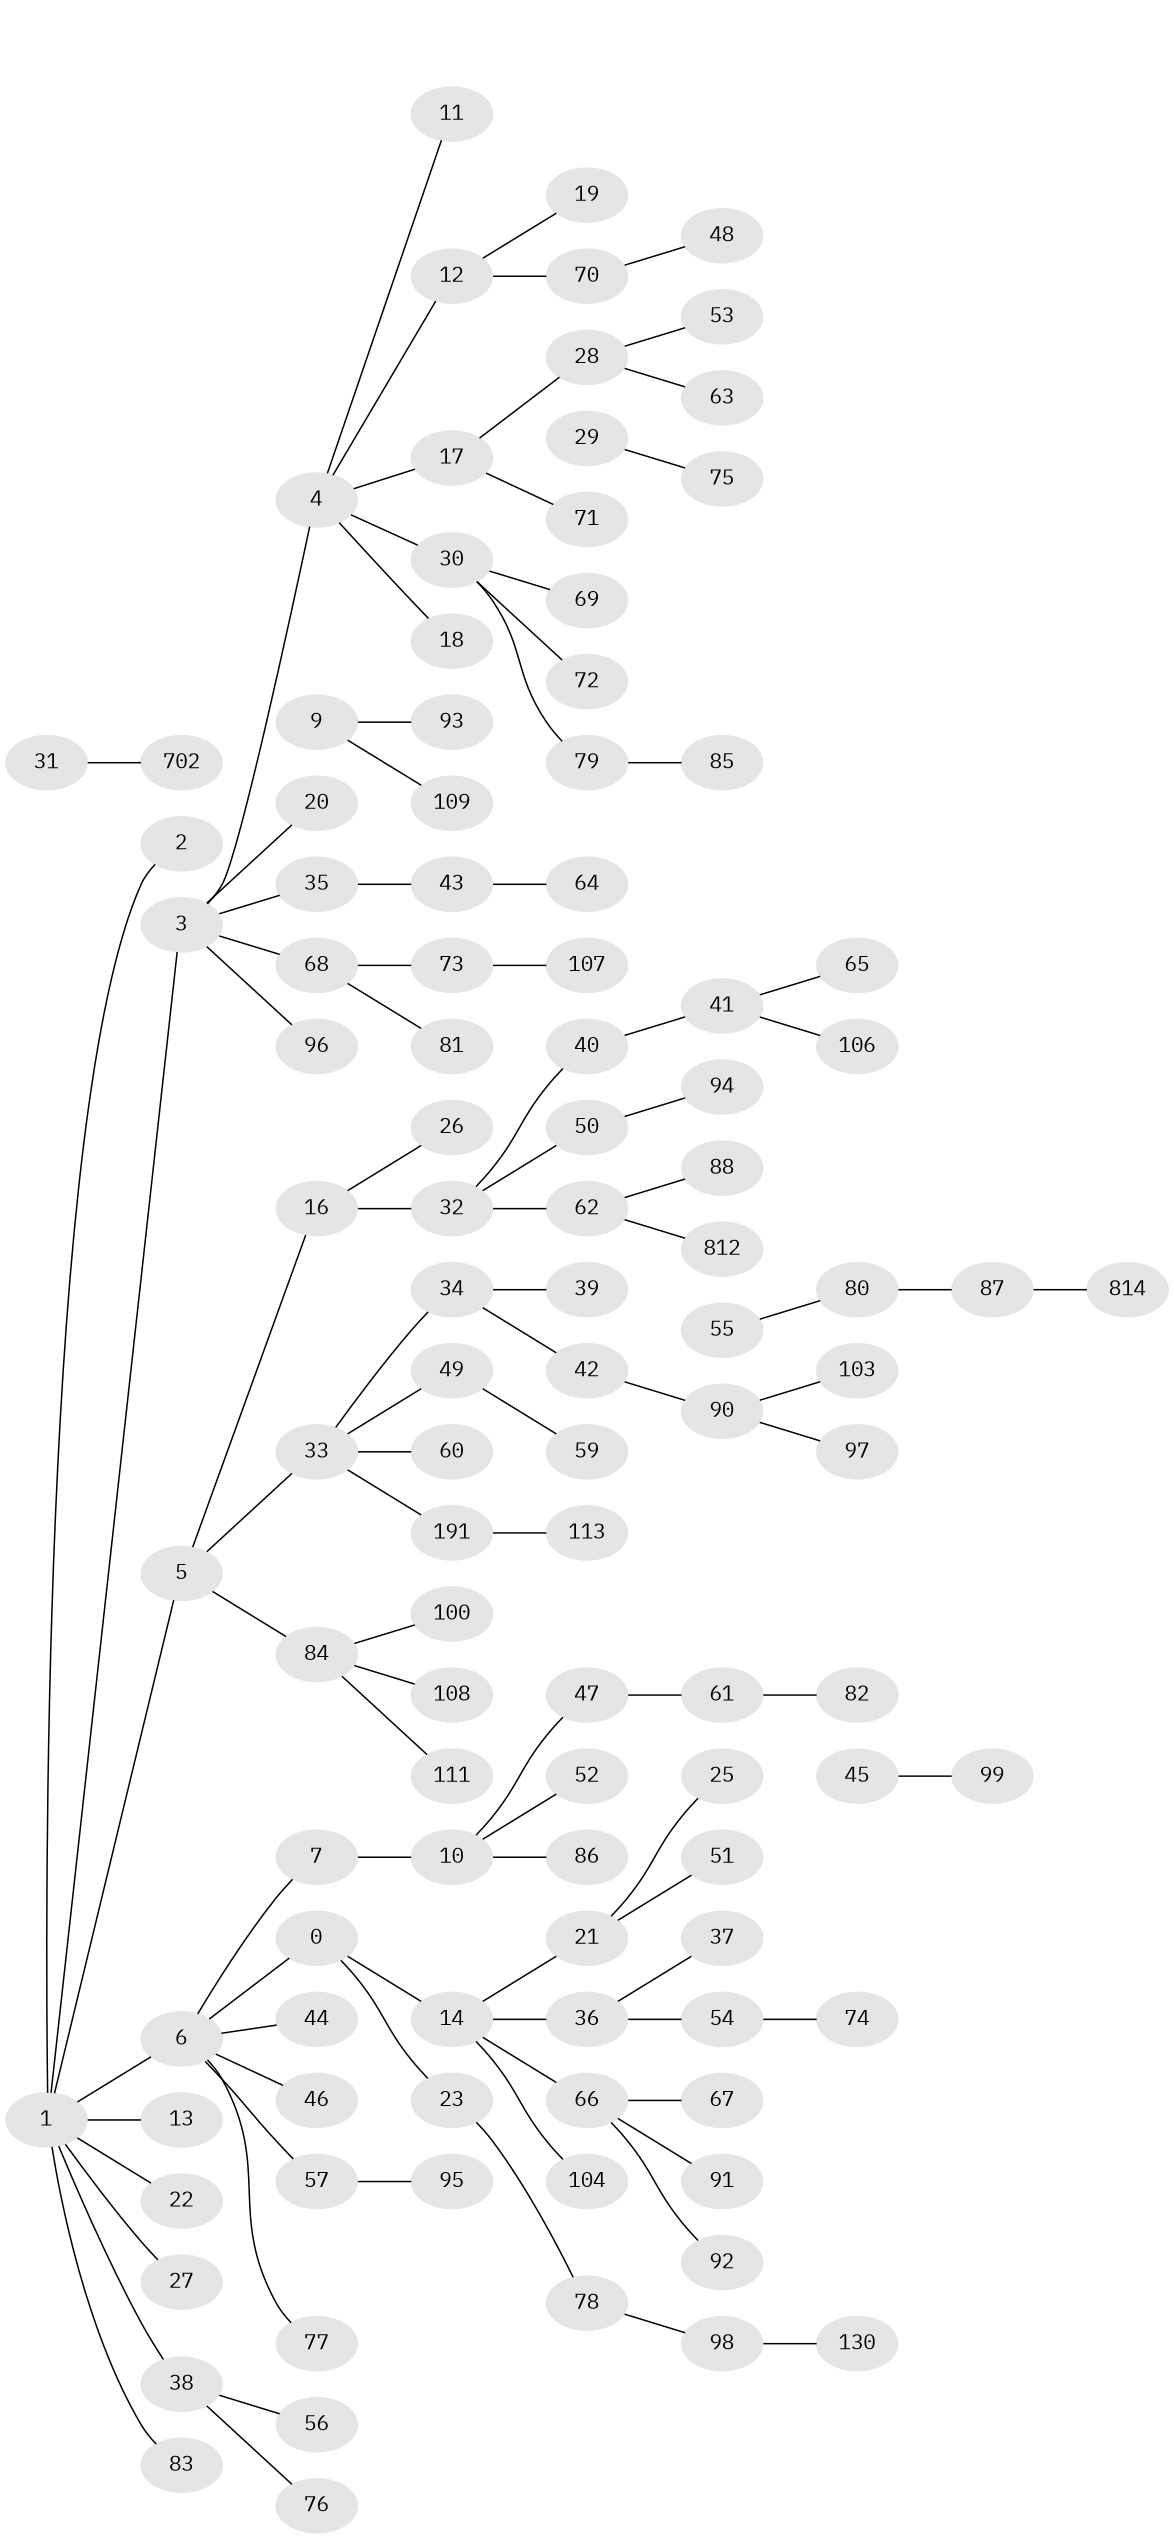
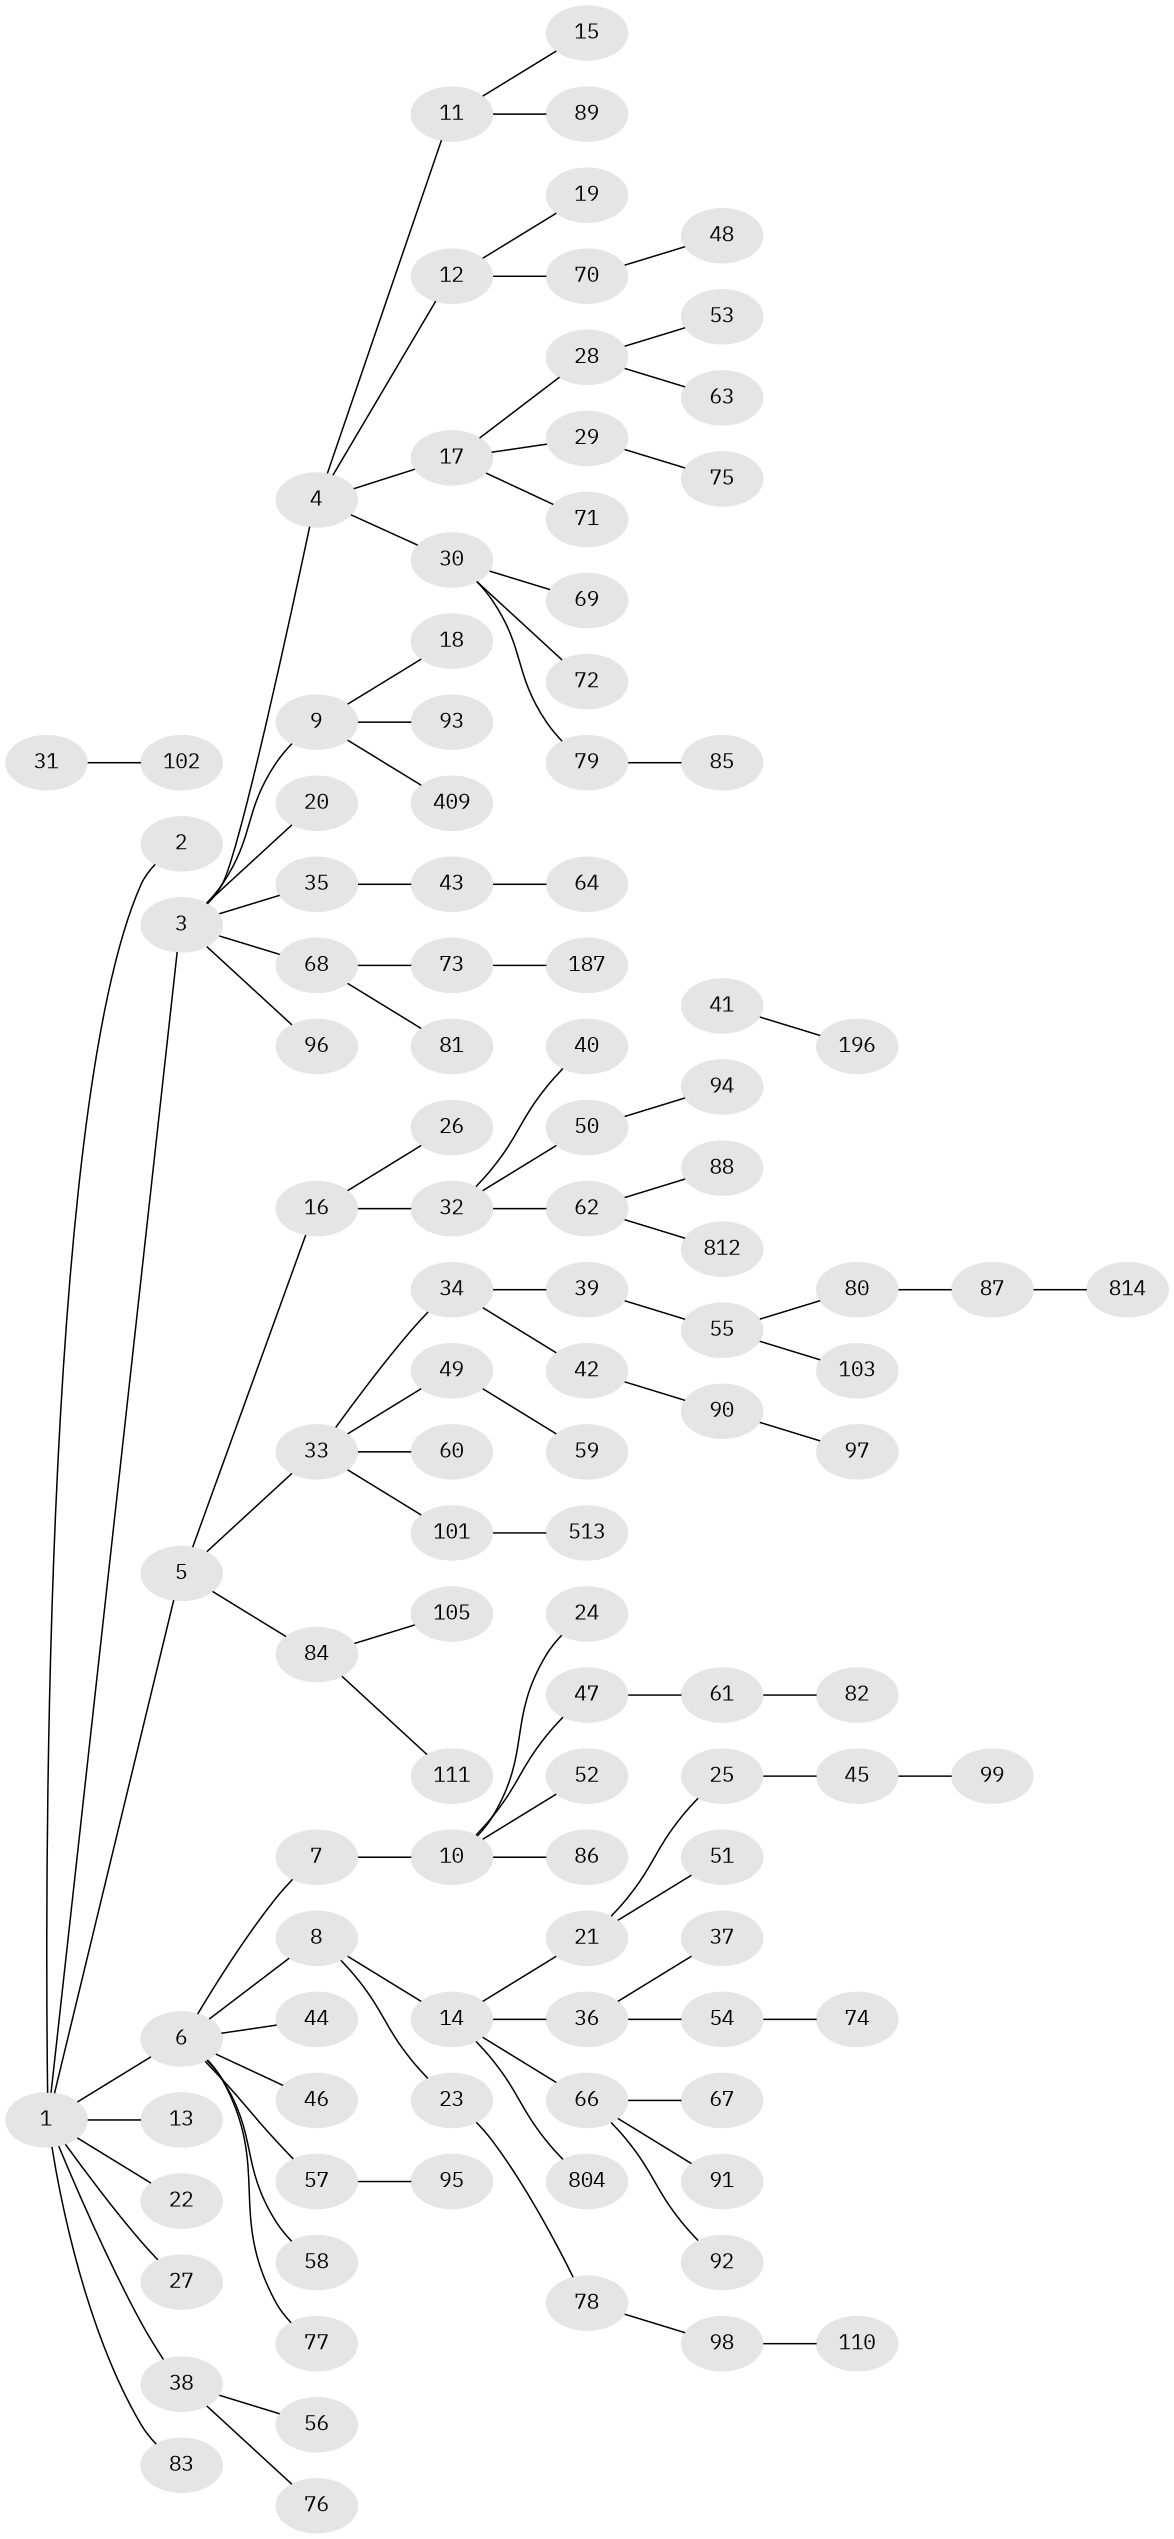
node "15": added
node "89": added
edge "29" -- "17": added
edge "4" -- "18": now "9" -- "18"
node "702": label "702" -> "102"
edge "9" -- "3": added
node "109": label "109" -> "409"
node "107": label "107" -> "187"
node "65": removed
edge "41" -- "40": removed
node "106": label "106" -> "196"
edge "39" -- "55": added
edge "103" -- "90": now "103" -- "55"
node "191": label "191" -> "101"
node "113": label "113" -> "513"
node "100": label "100" -> "105"
node "24": added
node "108": removed
edge "25" -- "45": added
node "0": label "0" -> "8"
node "104": label "104" -> "804"
node "58": added
node "130": label "130" -> "110"
